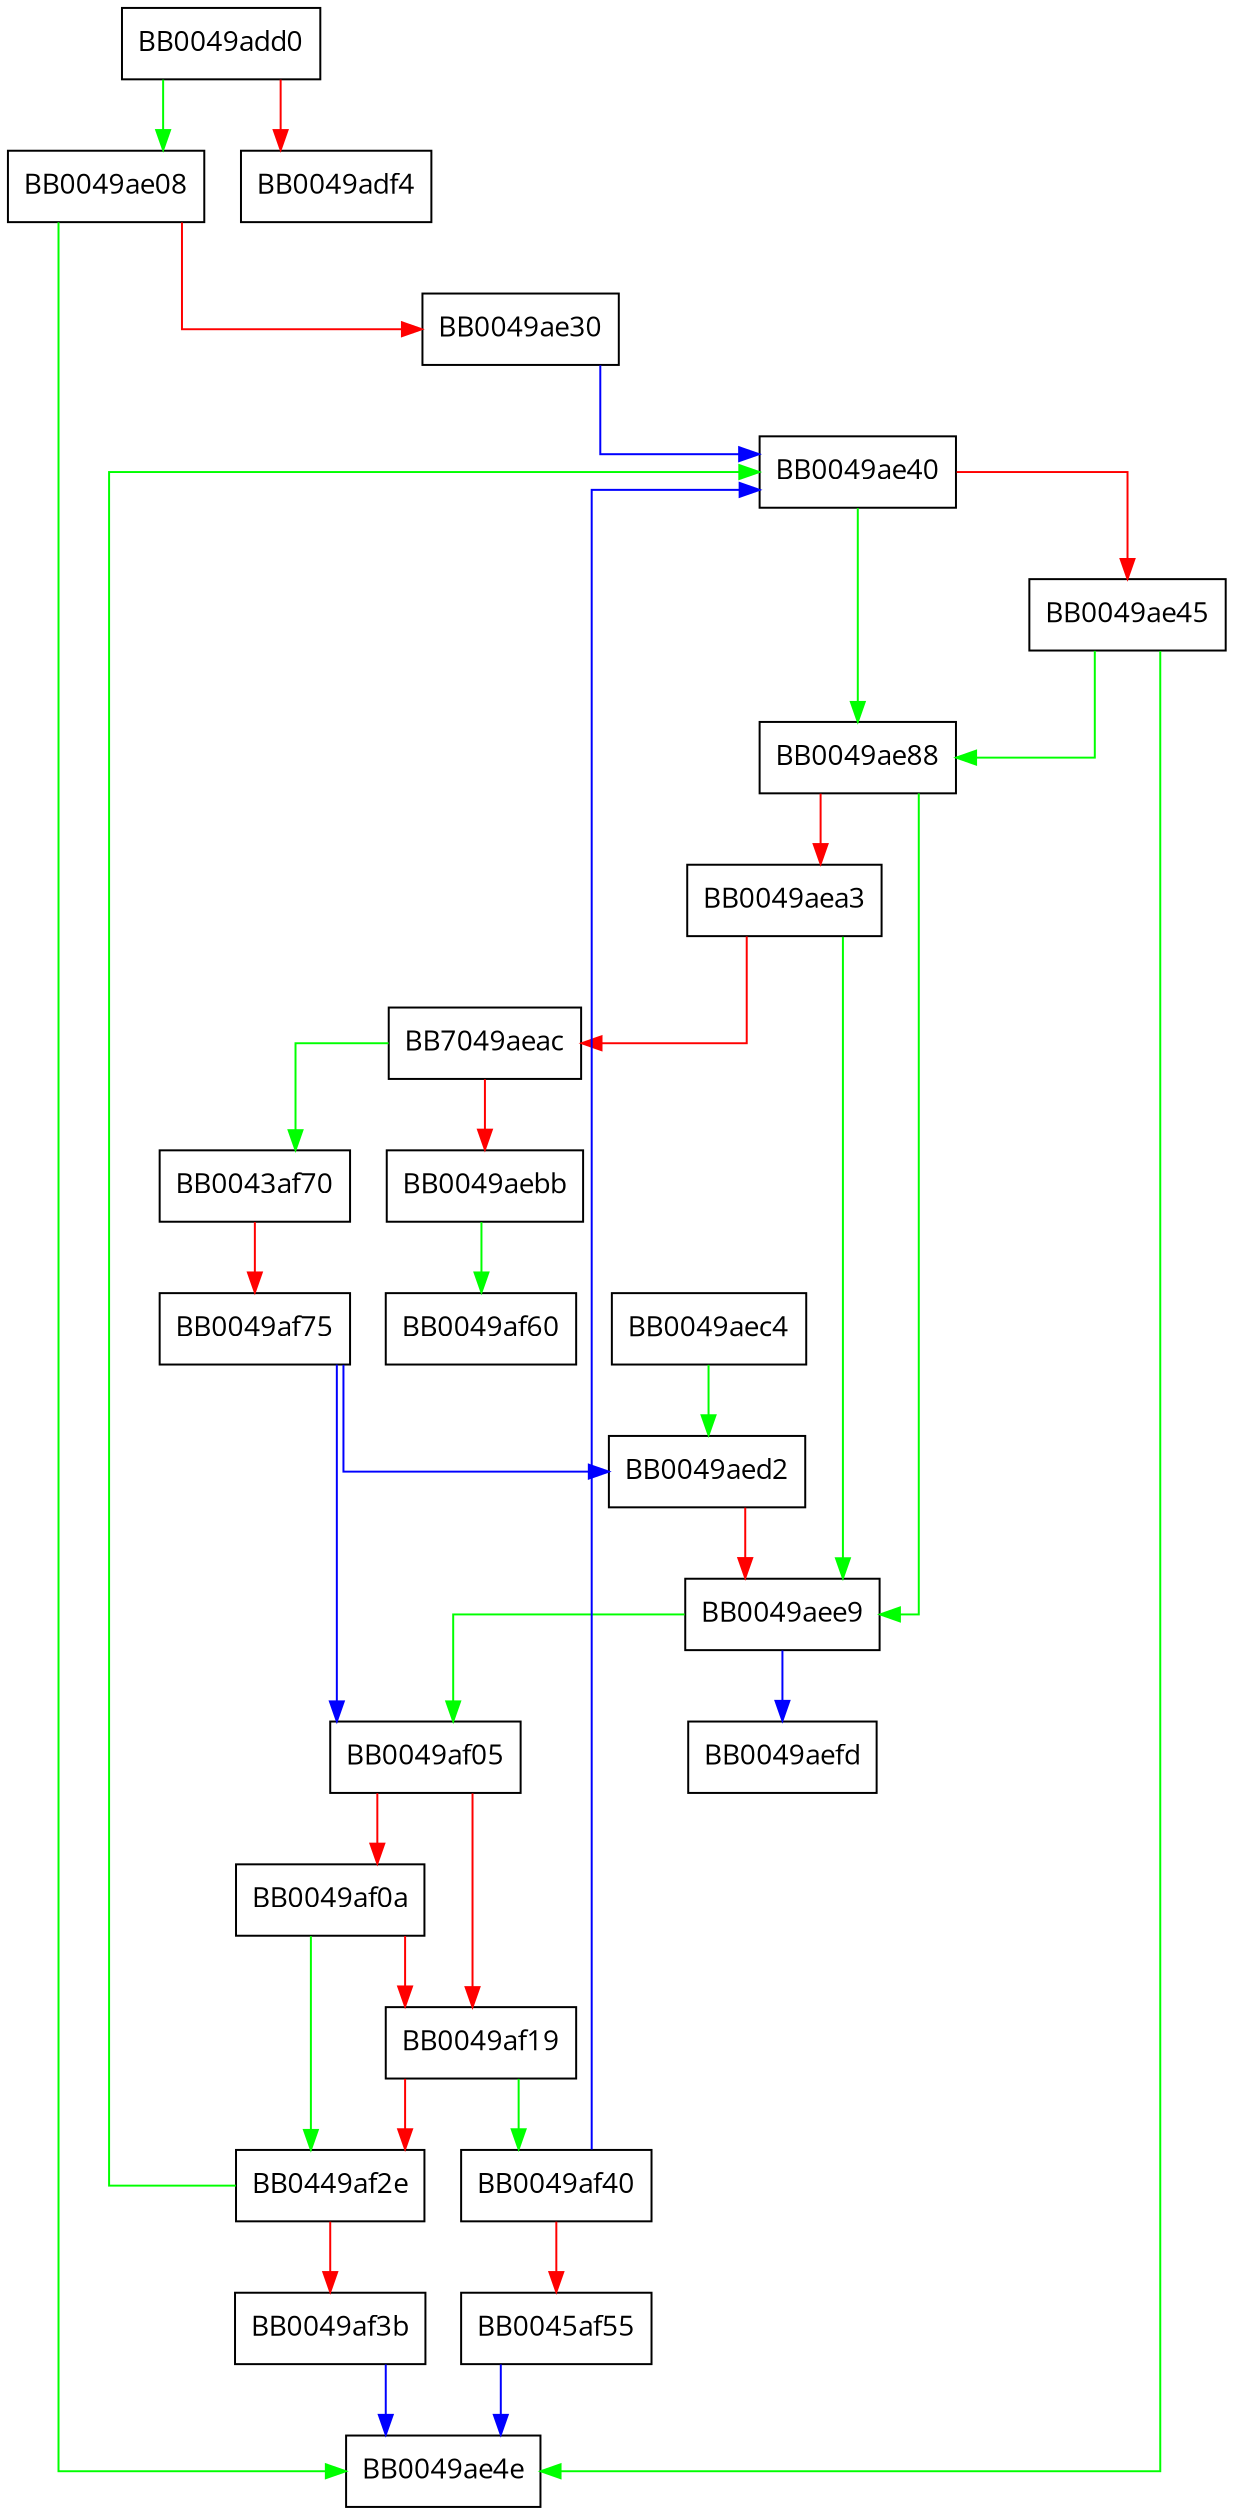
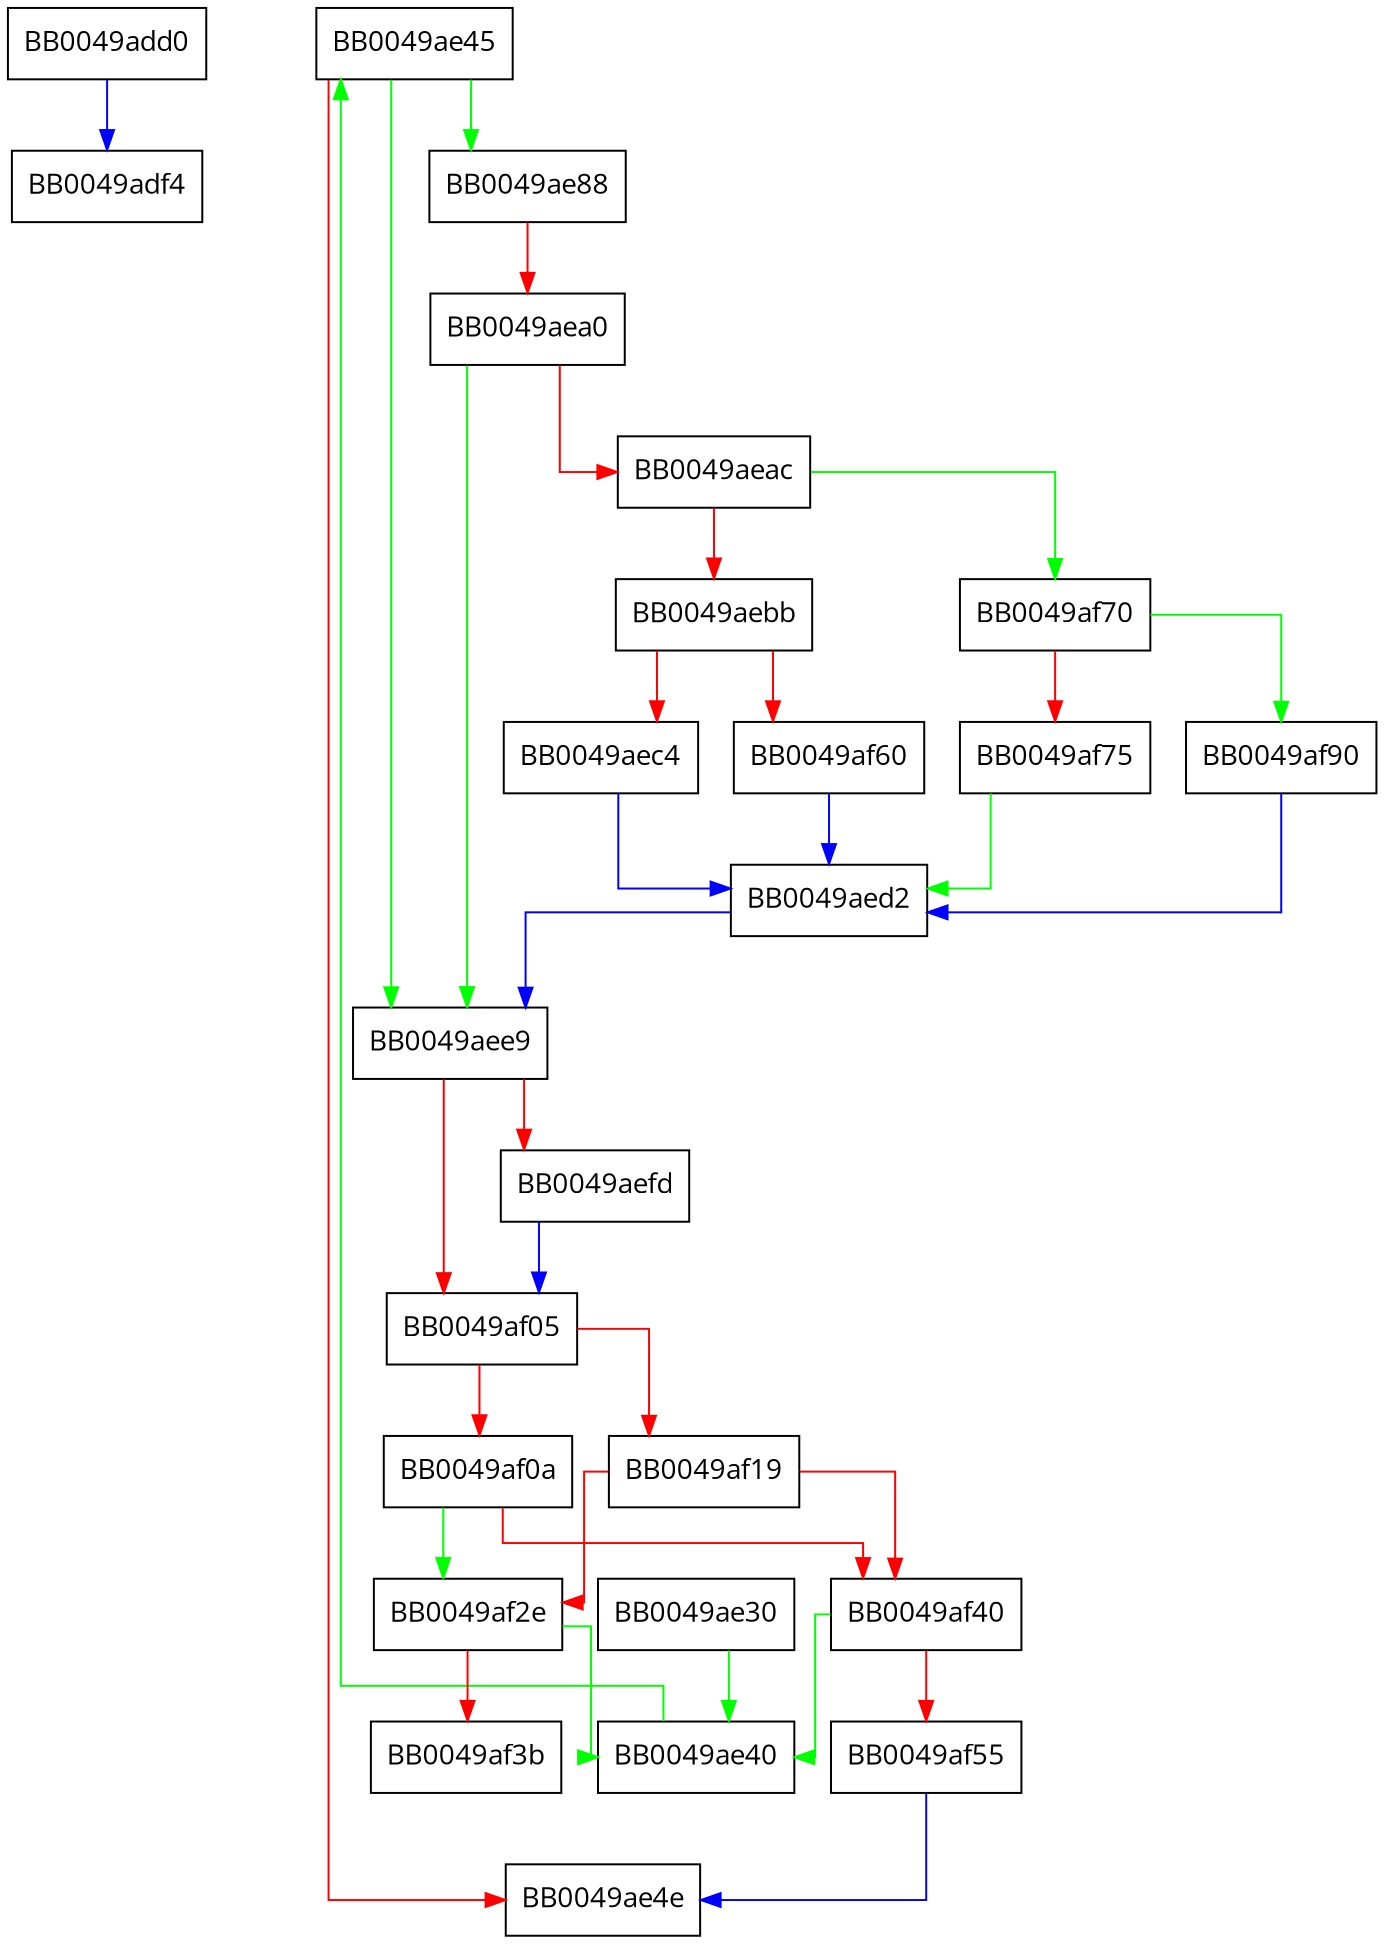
edge "BB0049add0" -> "BB0049adf4": color red -> blue
node "BB0049ae08": removed
edge "BB0049ae30" -> "BB0049ae40": color blue -> green
edge "BB0049ae40" -> "BB0049ae45": color red -> green
edge "BB0049ae40" -> "BB0049ae88": removed
edge "BB0049aebb" -> "BB0049aec4": added
node "BB0049af90": added
edge "BB0049af60" -> "BB0049aed2": added
node "BB0049aea3": label "BB0049aea3" -> "BB0049aea0"
node "BB7049aeac": label "BB7049aeac" -> "BB0049aeac"
node "BB0043af70": label "BB0043af70" -> "BB0049af70"
edge "BB0049ae88" -> "BB0049aee9": now "BB0049ae45" -> "BB0049aee9"
edge "BB0049af40" -> "BB0049ae40": color blue -> green
edge "BB0049aebb" -> "BB0049af60": color green -> red
edge "BB0049aec4" -> "BB0049aed2": color green -> blue
edge "BB0049af75" -> "BB0049aed2": color blue -> green
edge "BB0049af75" -> "BB0049af05": now "BB0049aefd" -> "BB0049af05"
edge "BB0049aed2" -> "BB0049aee9": color red -> blue
edge "BB0049aee9" -> "BB0049af05": color green -> red
edge "BB0049aee9" -> "BB0049aefd": color blue -> red
edge "BB0049ae45" -> "BB0049ae4e": color green -> red
edge "BB0049af0a" -> "BB0049af19": now "BB0049af0a" -> "BB0049af40"
edge "BB0049af19" -> "BB0049af40": color green -> red
node "BB0449af2e": label "BB0449af2e" -> "BB0049af2e"
node "BB0045af55": label "BB0045af55" -> "BB0049af55"
edge "BB0049af3b" -> "BB0049ae4e": removed
